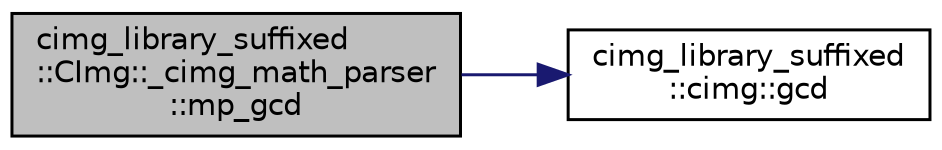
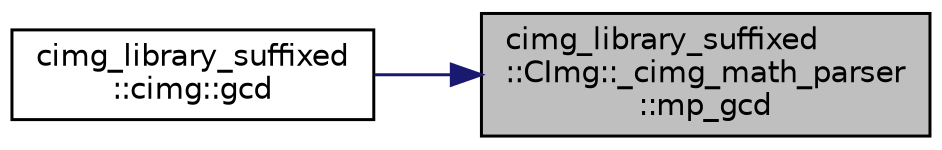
edge "cimg_library_suffixed ::CImg::_cimg_math_parser ::mp_gcd" -> "cimg_library_suffixed ::cimg::gcd": reversed
